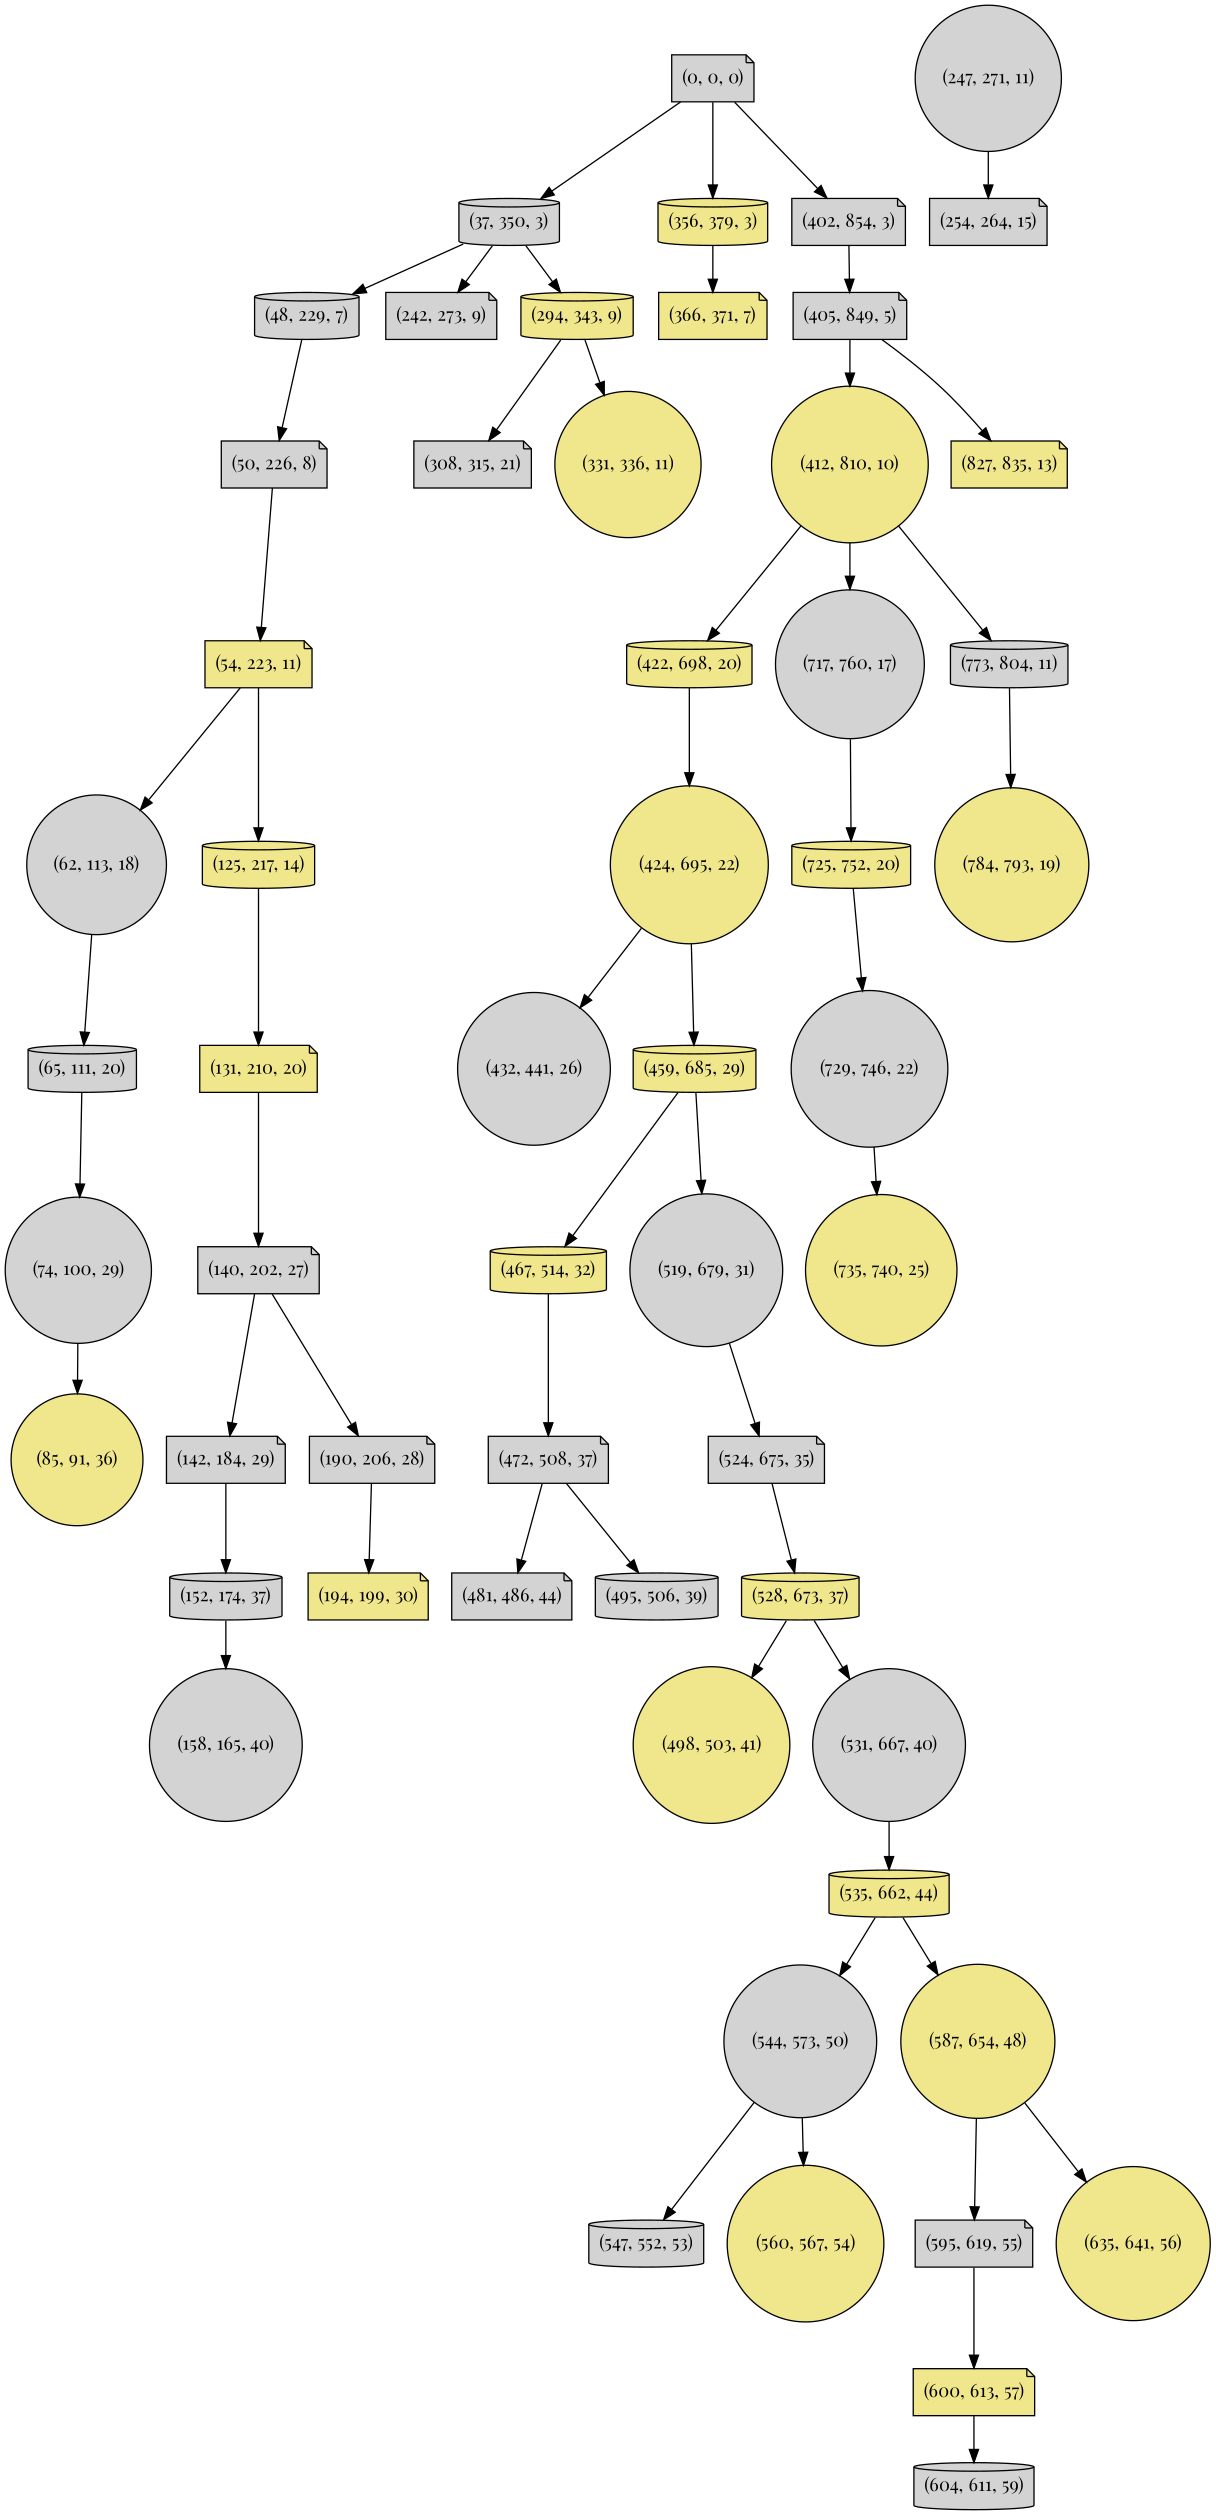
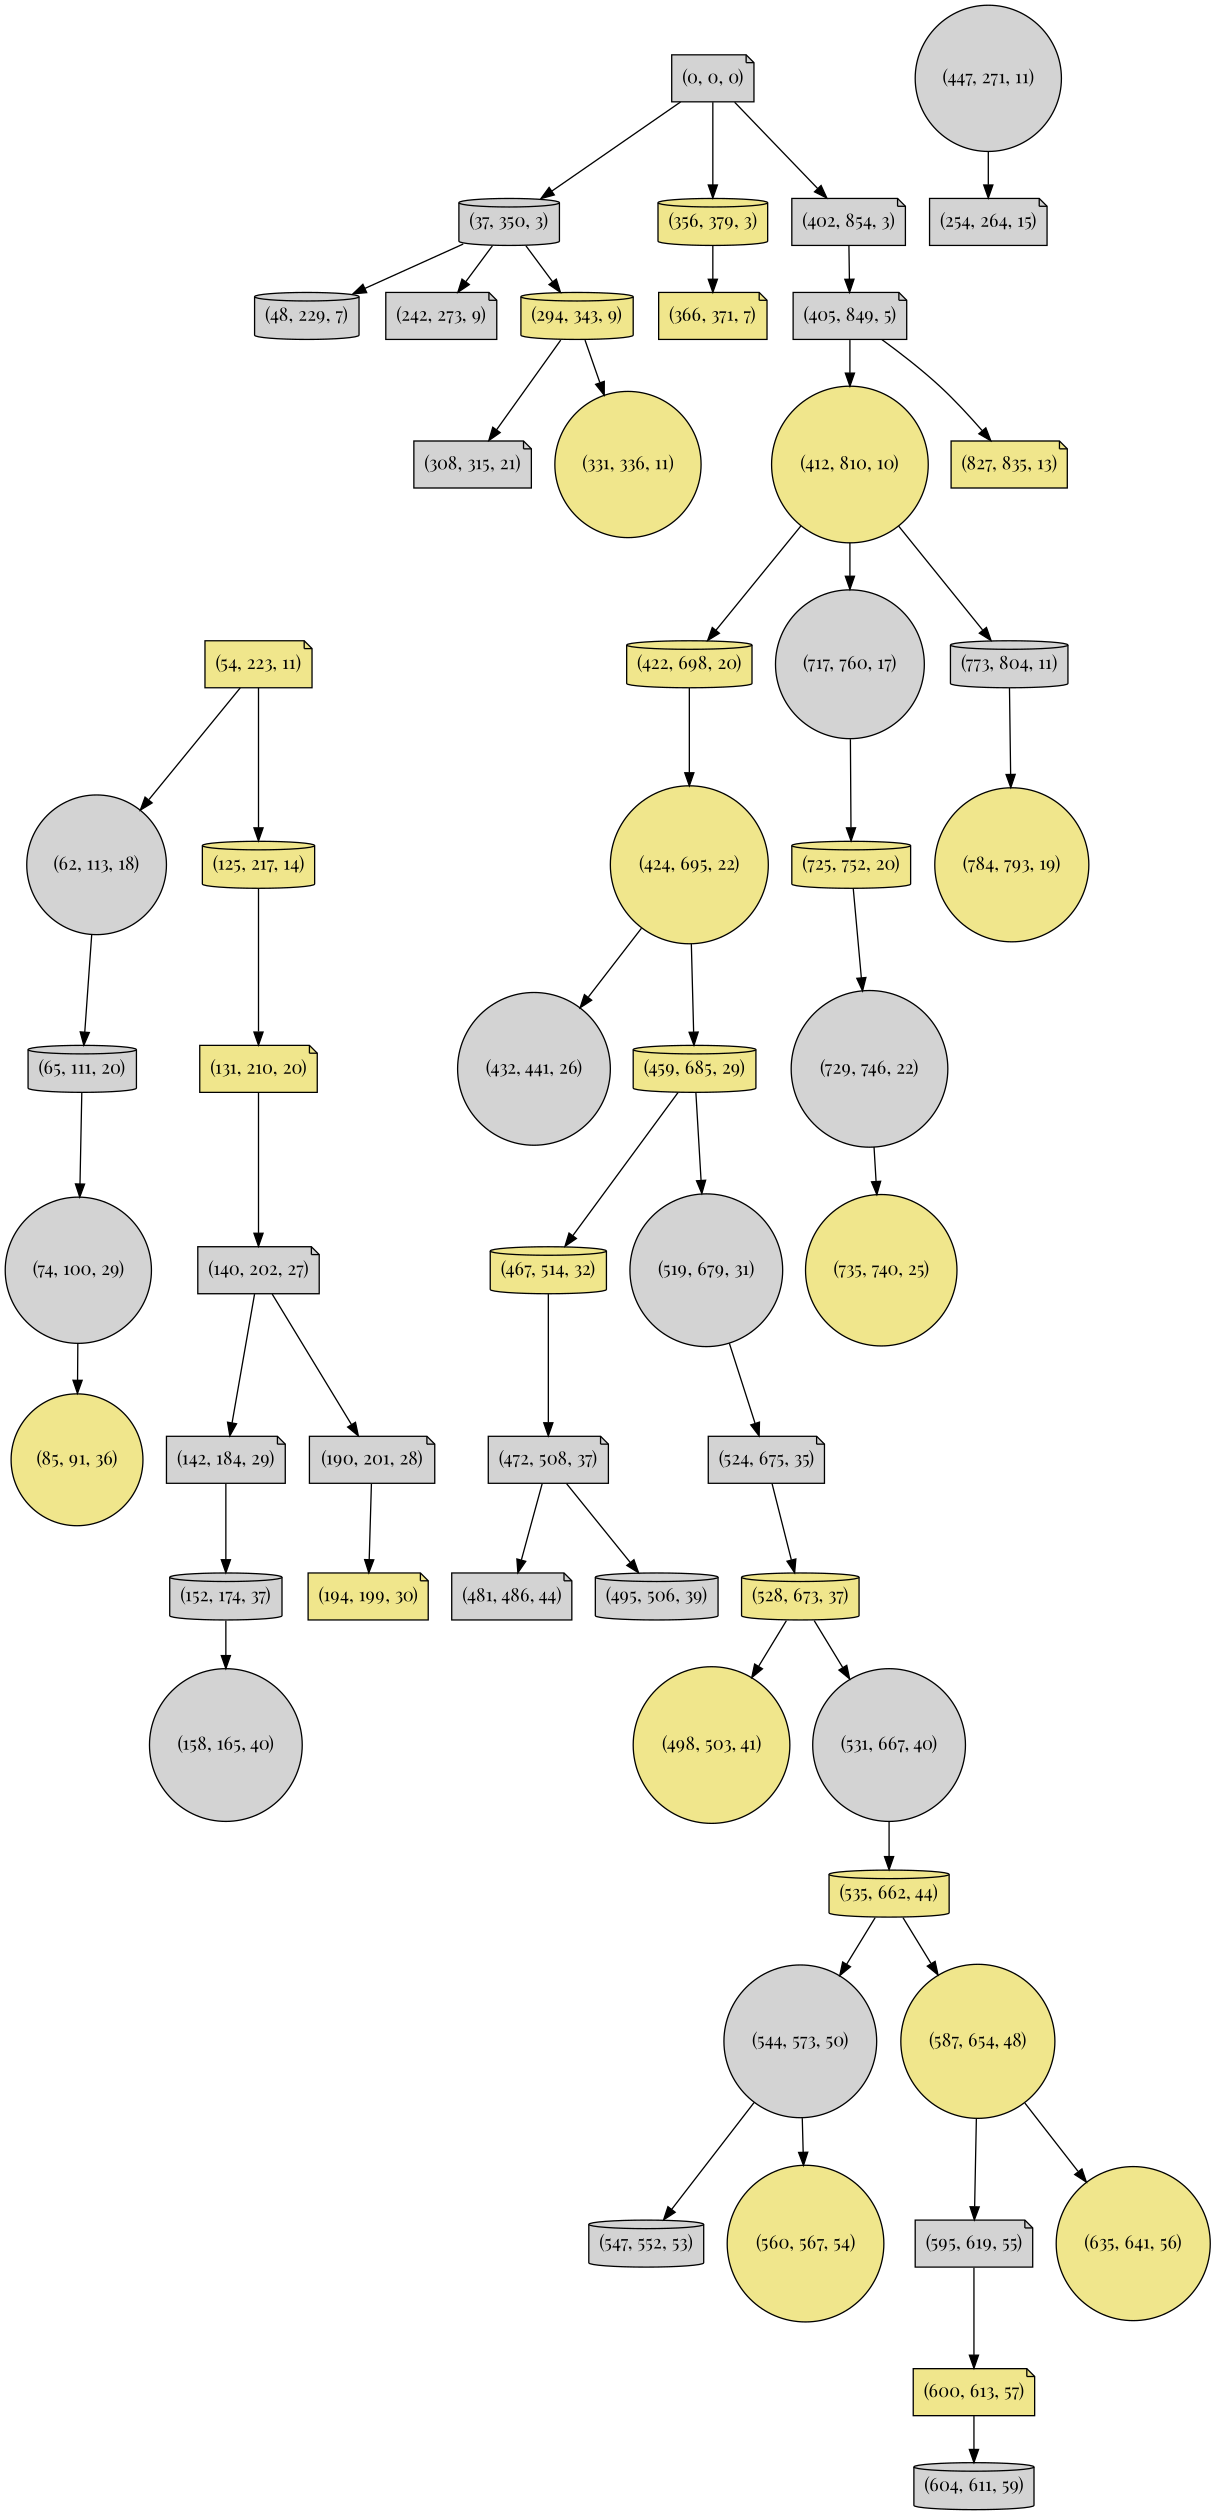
node "(247, 271, 11)": label "(247, 271, 11)" -> "(447, 271, 11)"
node "(50, 226, 8)": removed
node "(190, 206, 28)": label "(190, 206, 28)" -> "(190, 201, 28)"
